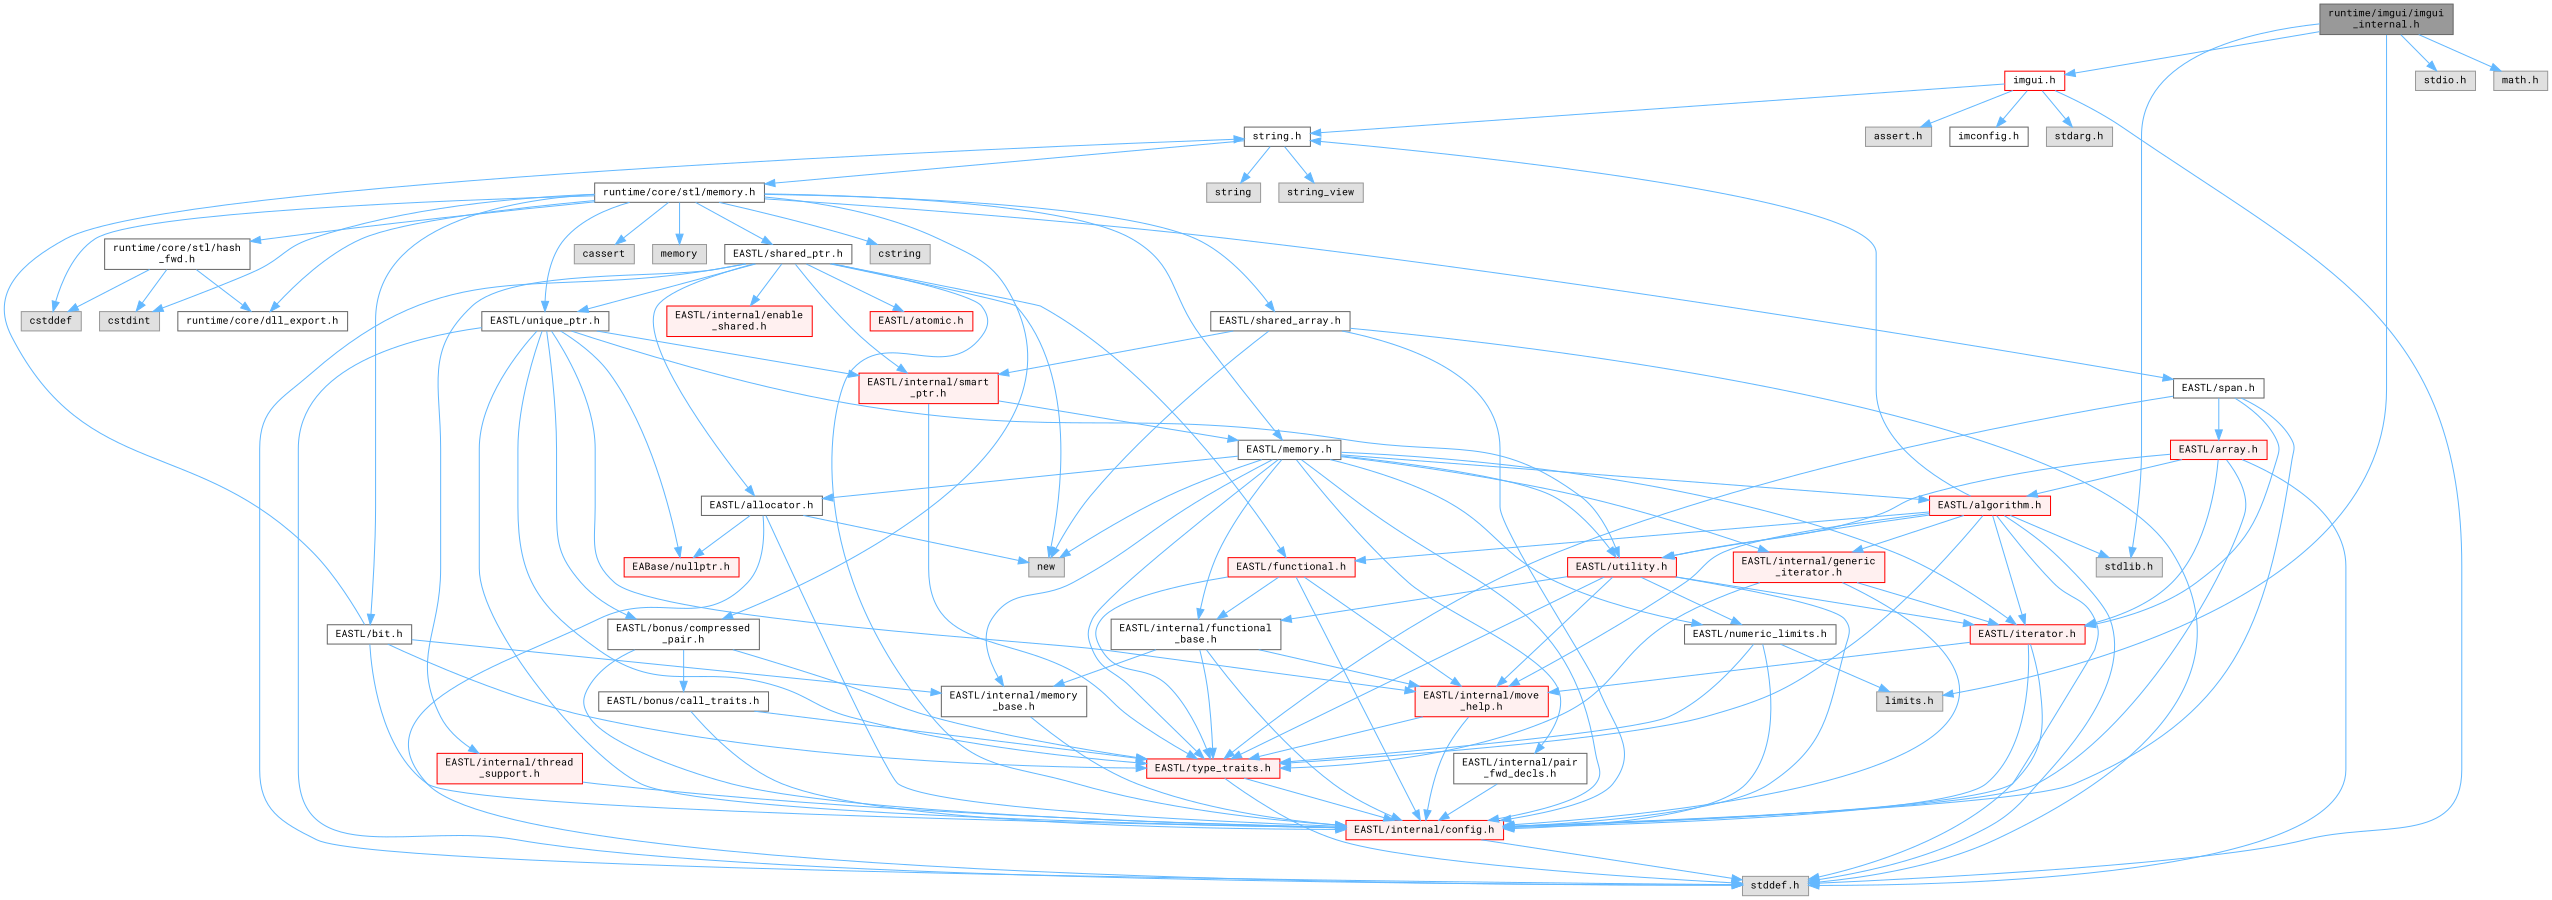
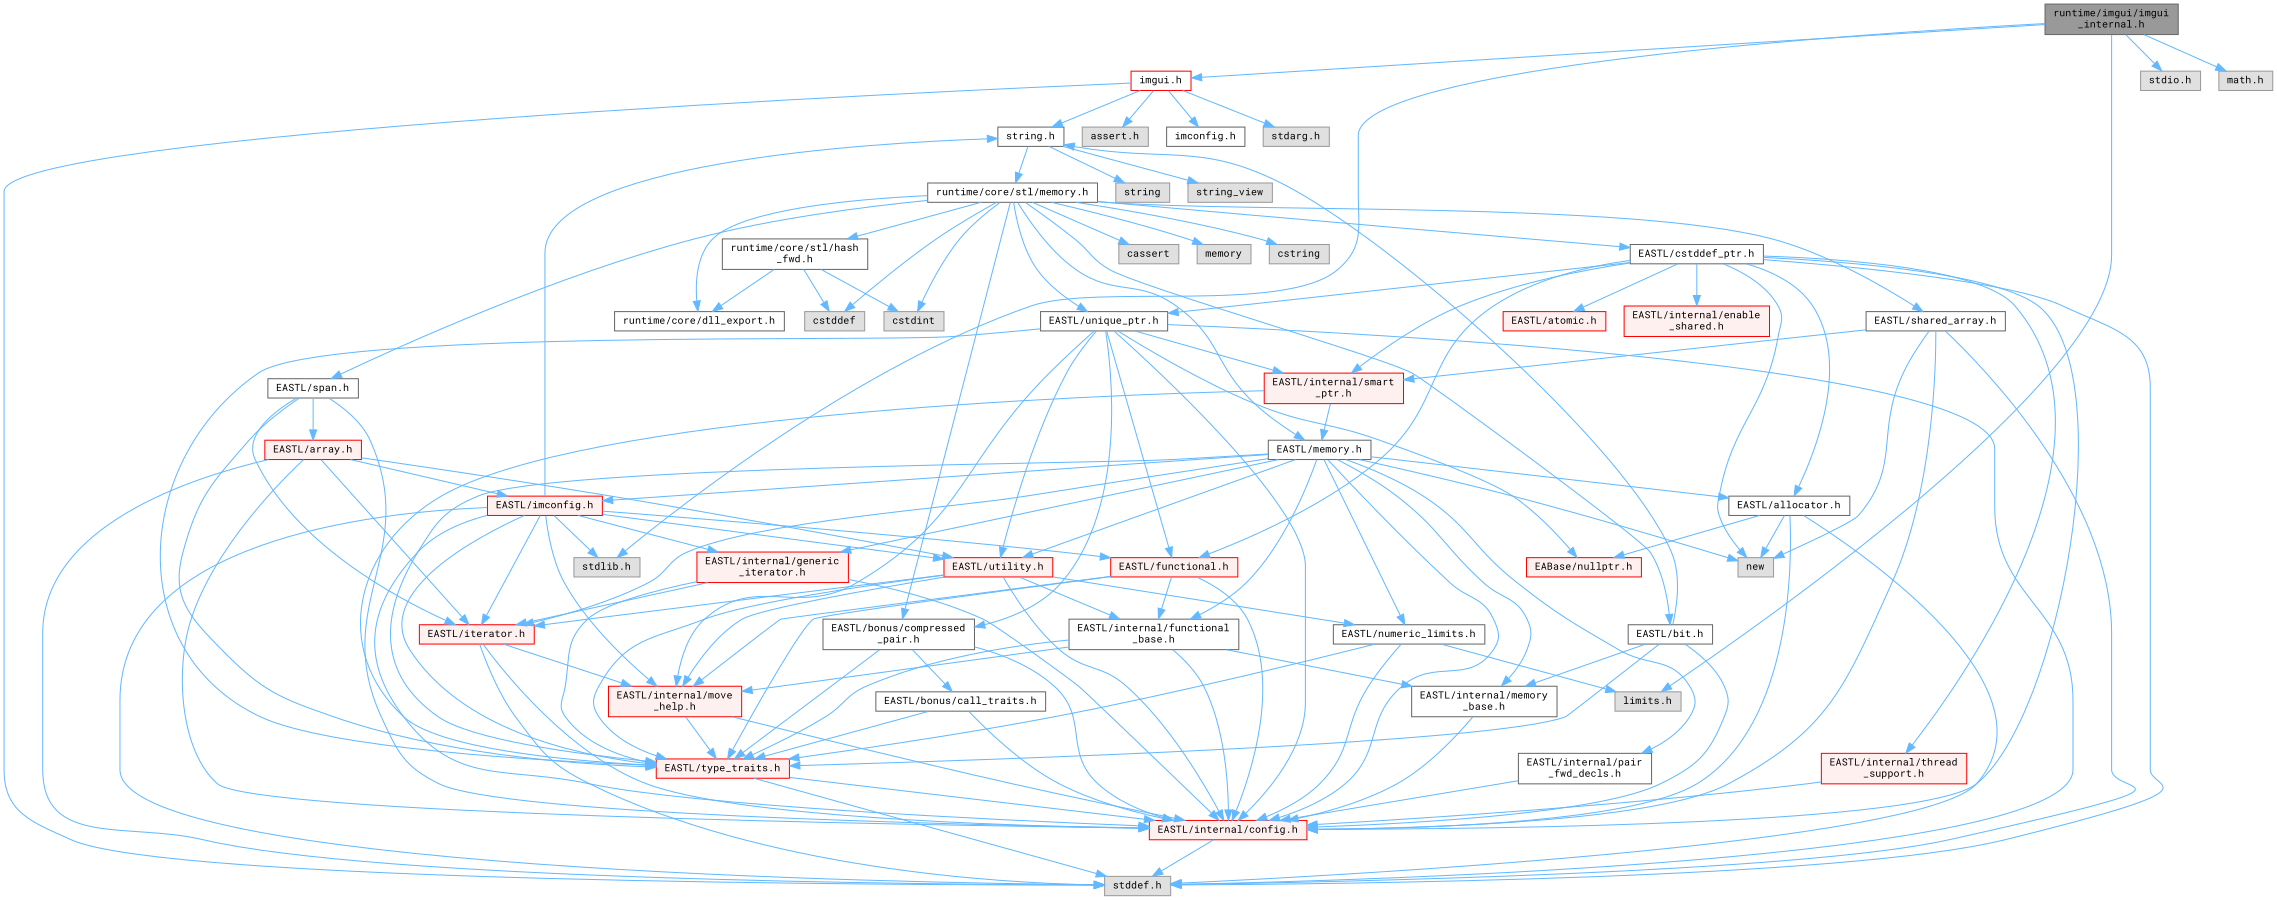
node "EASTL/shared_ptr.h": label "EASTL/shared_ptr.h" -> "EASTL/cstddef_ptr.h"
edge "EASTL/unique_ptr.h" -> "EASTL/functional.h": added
node "EASTL/algorithm.h": label "EASTL/algorithm.h" -> "EASTL/imconfig.h"
